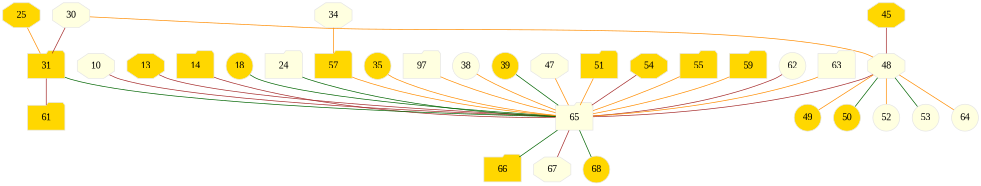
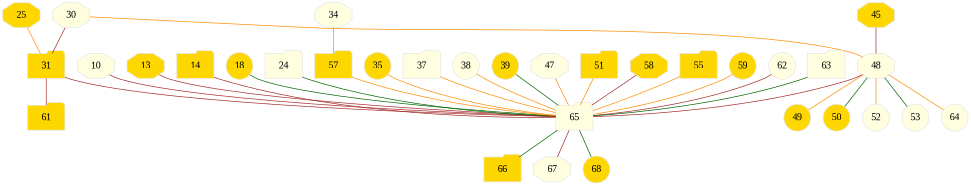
node "97": label "97" -> "37"
node "54": label "54" -> "58"
node "59": shape folder -> circle
edge "31" -- "65": color darkgreen -> brown
edge "63" -- "65": color darkorange -> darkgreen
